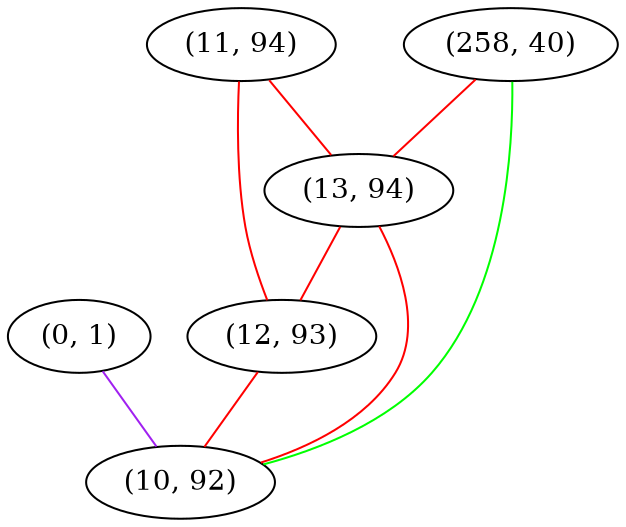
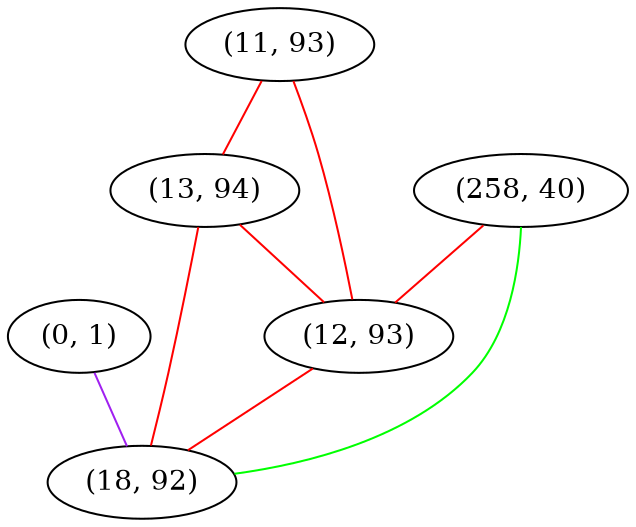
node "(11, 94)": label "(11, 94)" -> "(11, 93)"
edge "(258, 40)" -- "(13, 94)": now "(258, 40)" -- "(12, 93)"
node "(10, 92)": label "(10, 92)" -> "(18, 92)"
